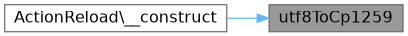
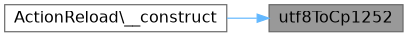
node "utf8ToCp1259": label "utf8ToCp1259" -> "utf8ToCp1252"
